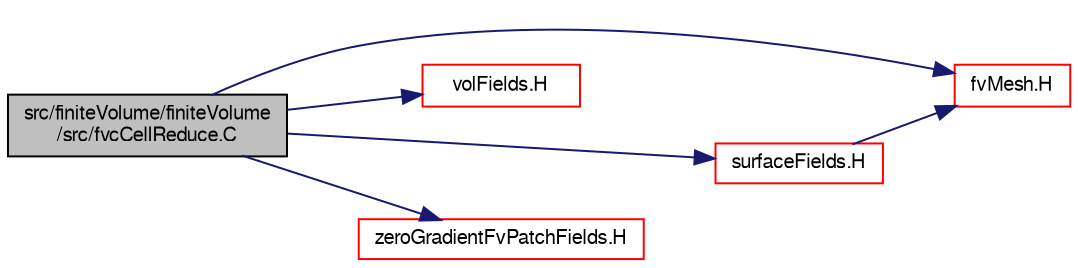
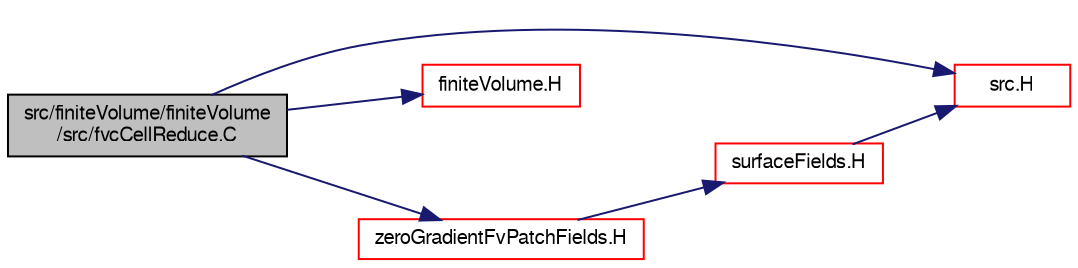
node "volFields.H": label "volFields.H" -> "finiteVolume.H"
node "fvMesh.H": label "fvMesh.H" -> "src.H"
edge "src/finiteVolume/finiteVolume /src/fvcCellReduce.C" -> "surfaceFields.H": now "zeroGradientFvPatchFields.H" -> "surfaceFields.H"
